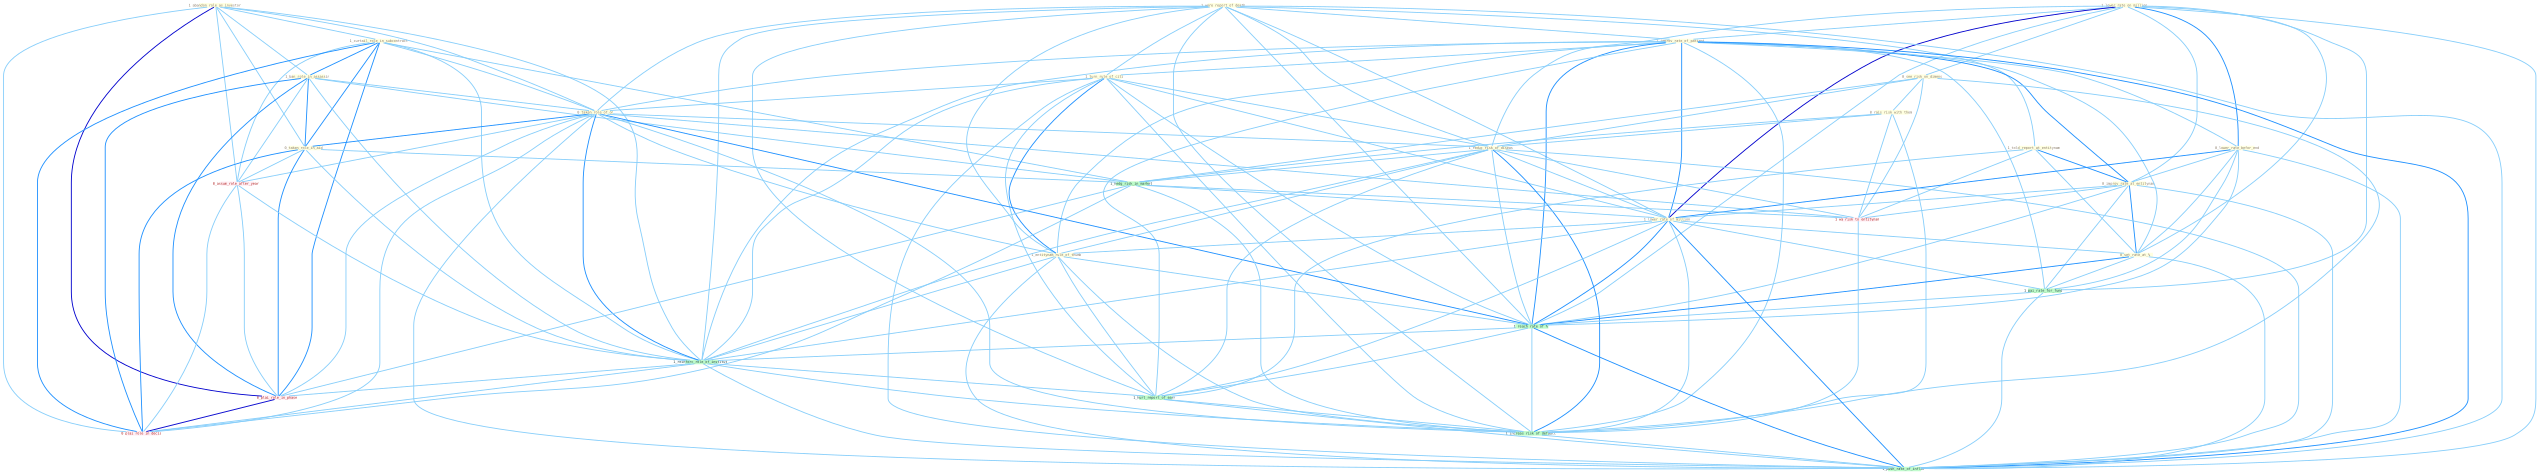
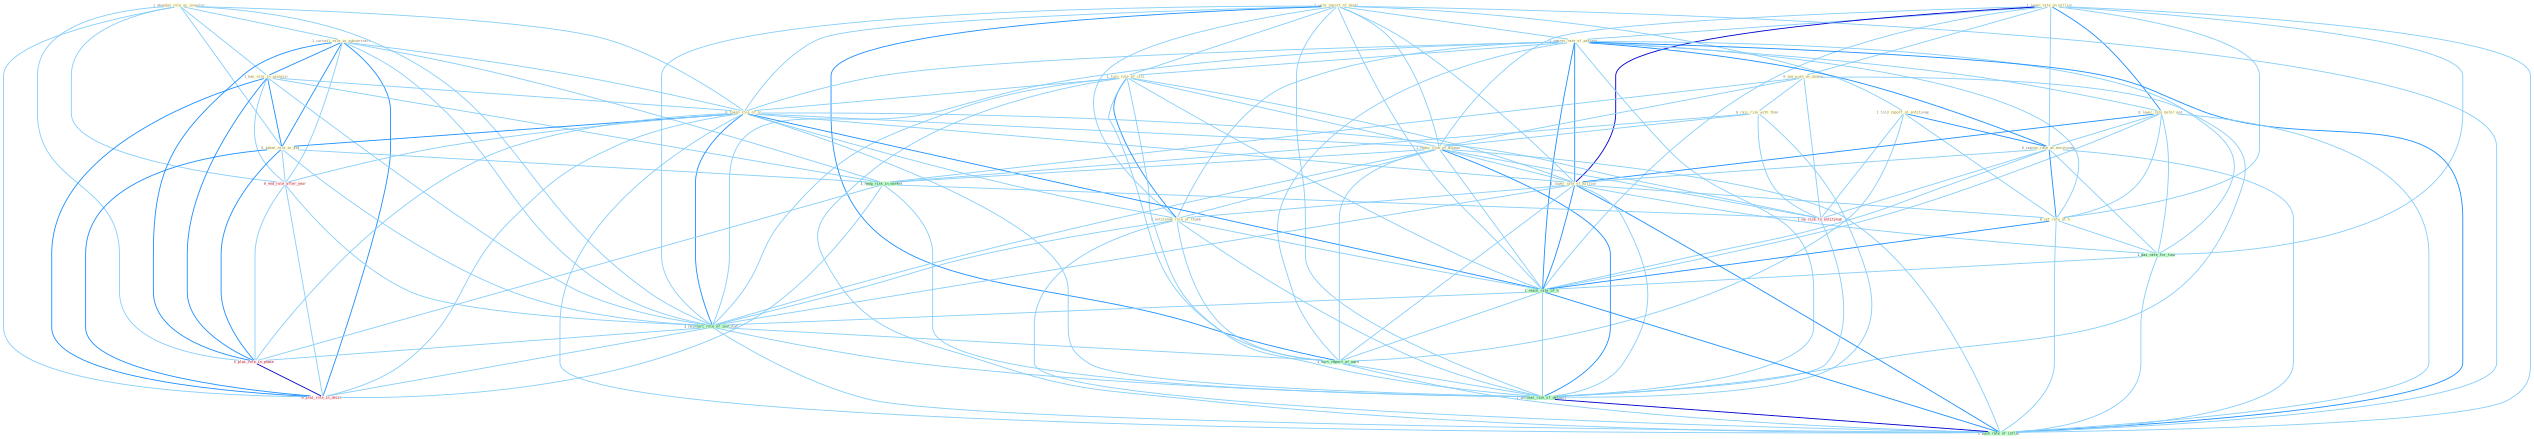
node "0_see_risk_on_dimens": label "0_see_risk_on_dimens" -> "0_see_push_on_dimens"
edge "1_were_report_of_death" -- "1_hurt_report_of_earn": color #87cefa -> #1e90ff
node "0_assum_role_after_year": label "0_assum_role_after_year" -> "0_end_role_after_year"
edge "1_hedg_risk_in_market" -- "1_lower_rate_of_million": now "0_taken_role_of_on" -- "1_lower_rate_of_million"
edge "1_abandon_role_as_investor" -- "0_plai_role_in_phase": color #0000cd -> #87cefa
edge "1_increas_risk_of_default" -- "1_push_rate_of_inflat": color #87cefa -> #0000cd
